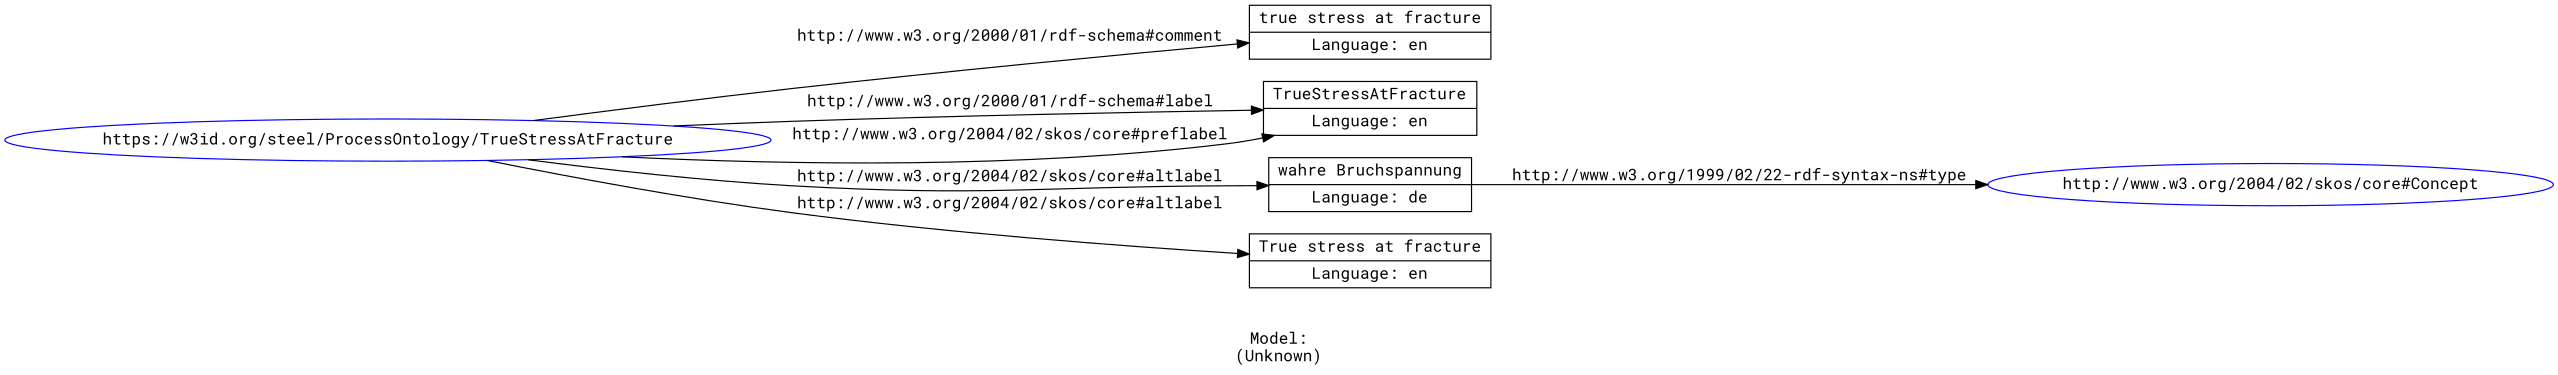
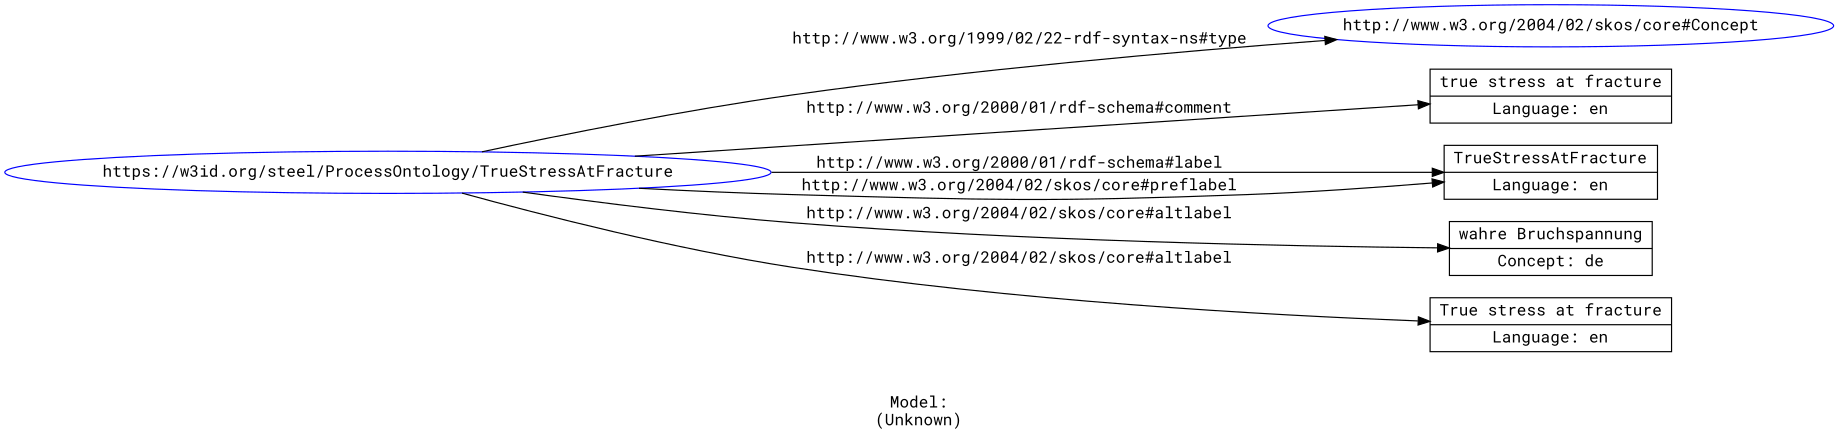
edge "wahre Bruchspannung" -> "http://www.w3.org/2004/02/skos/core#Concept": now "https://w3id.org/steel/ProcessOntology/TrueStressAtFracture" -> "http://www.w3.org/2004/02/skos/core#Concept"
node "wahre Bruchspannung": text "Language: de" -> "Concept: de"
